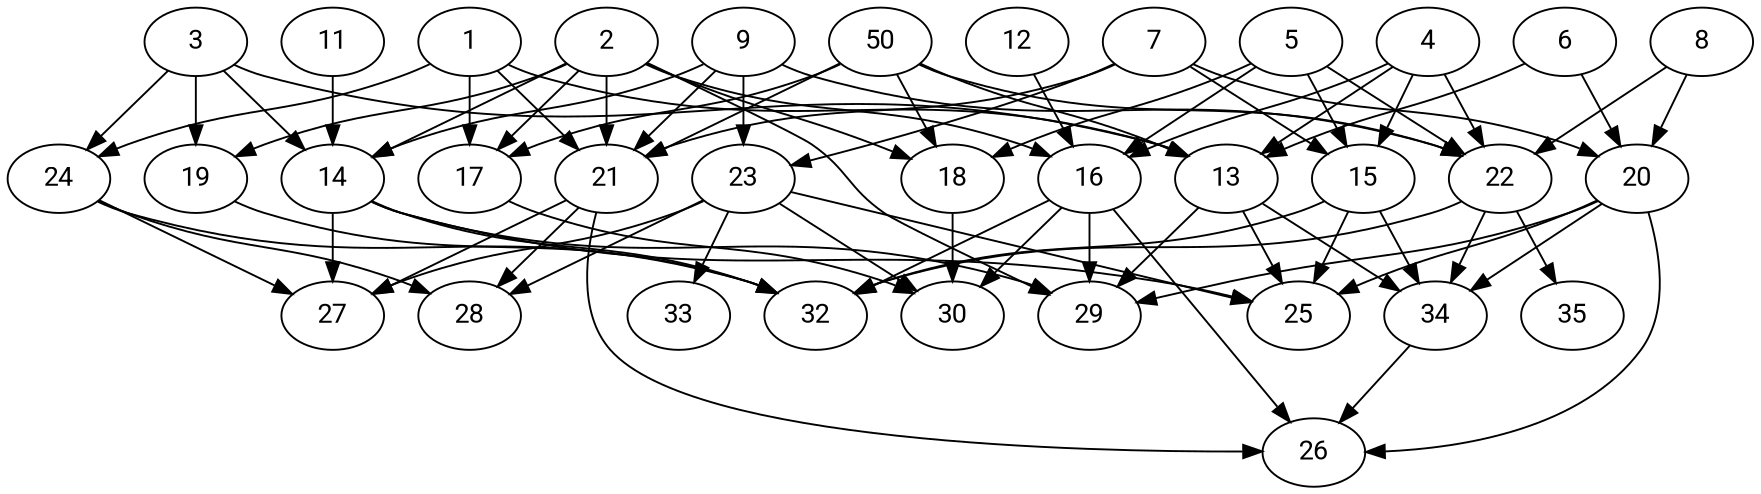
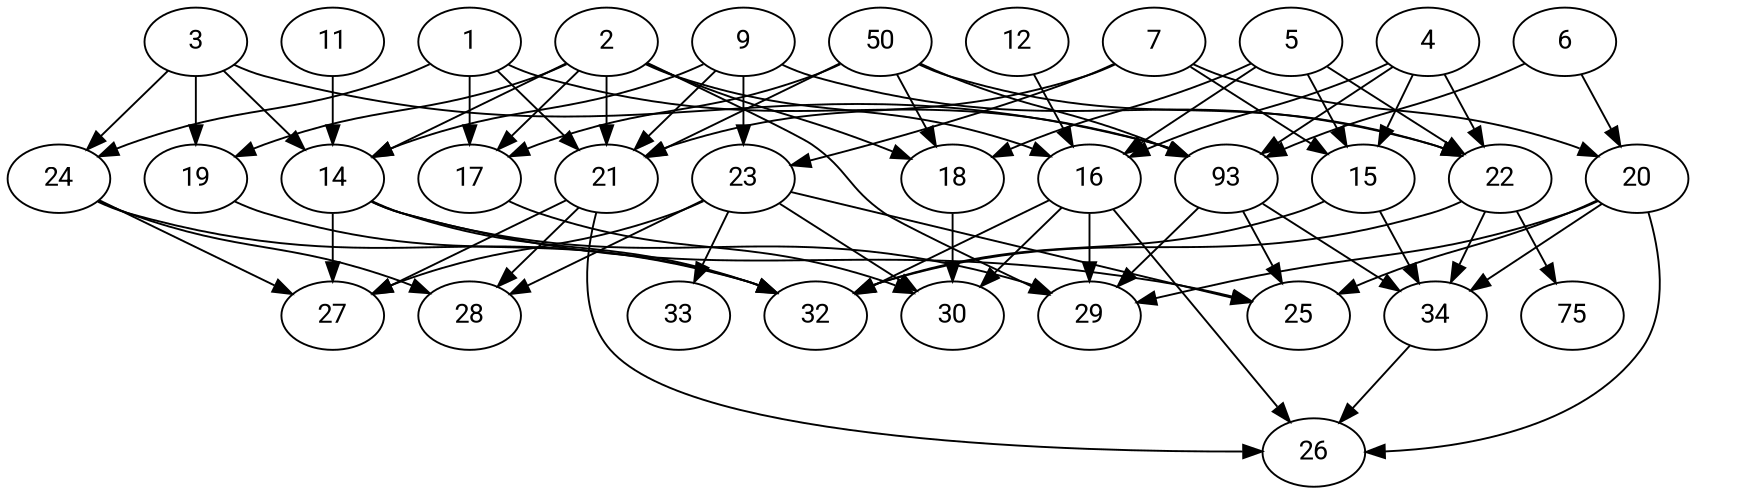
node "8": removed
node "13": label "13" -> "93"
edge "15" -> "25": removed
node "35": label "35" -> "75"
